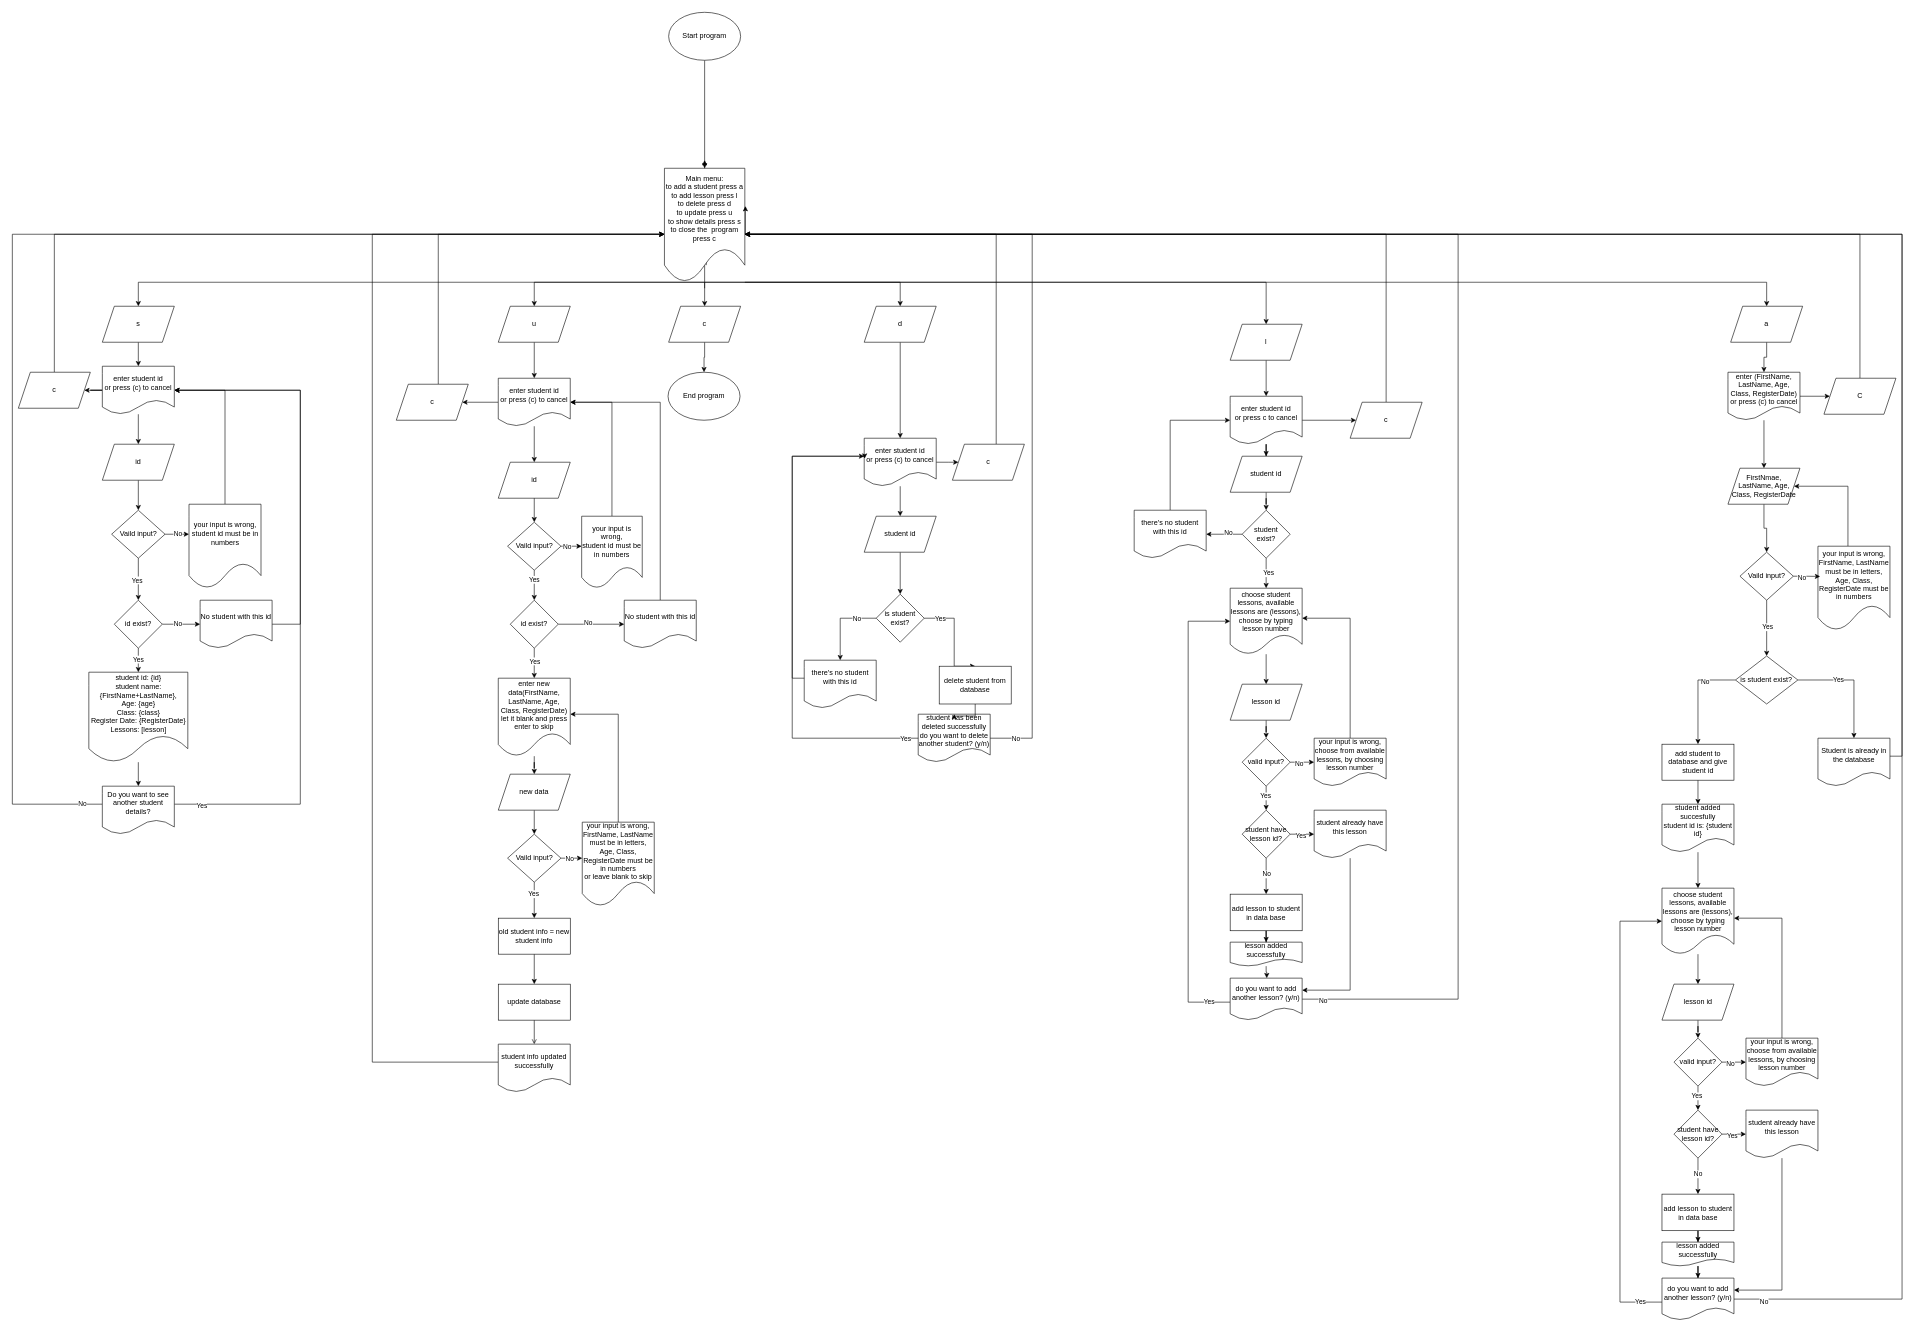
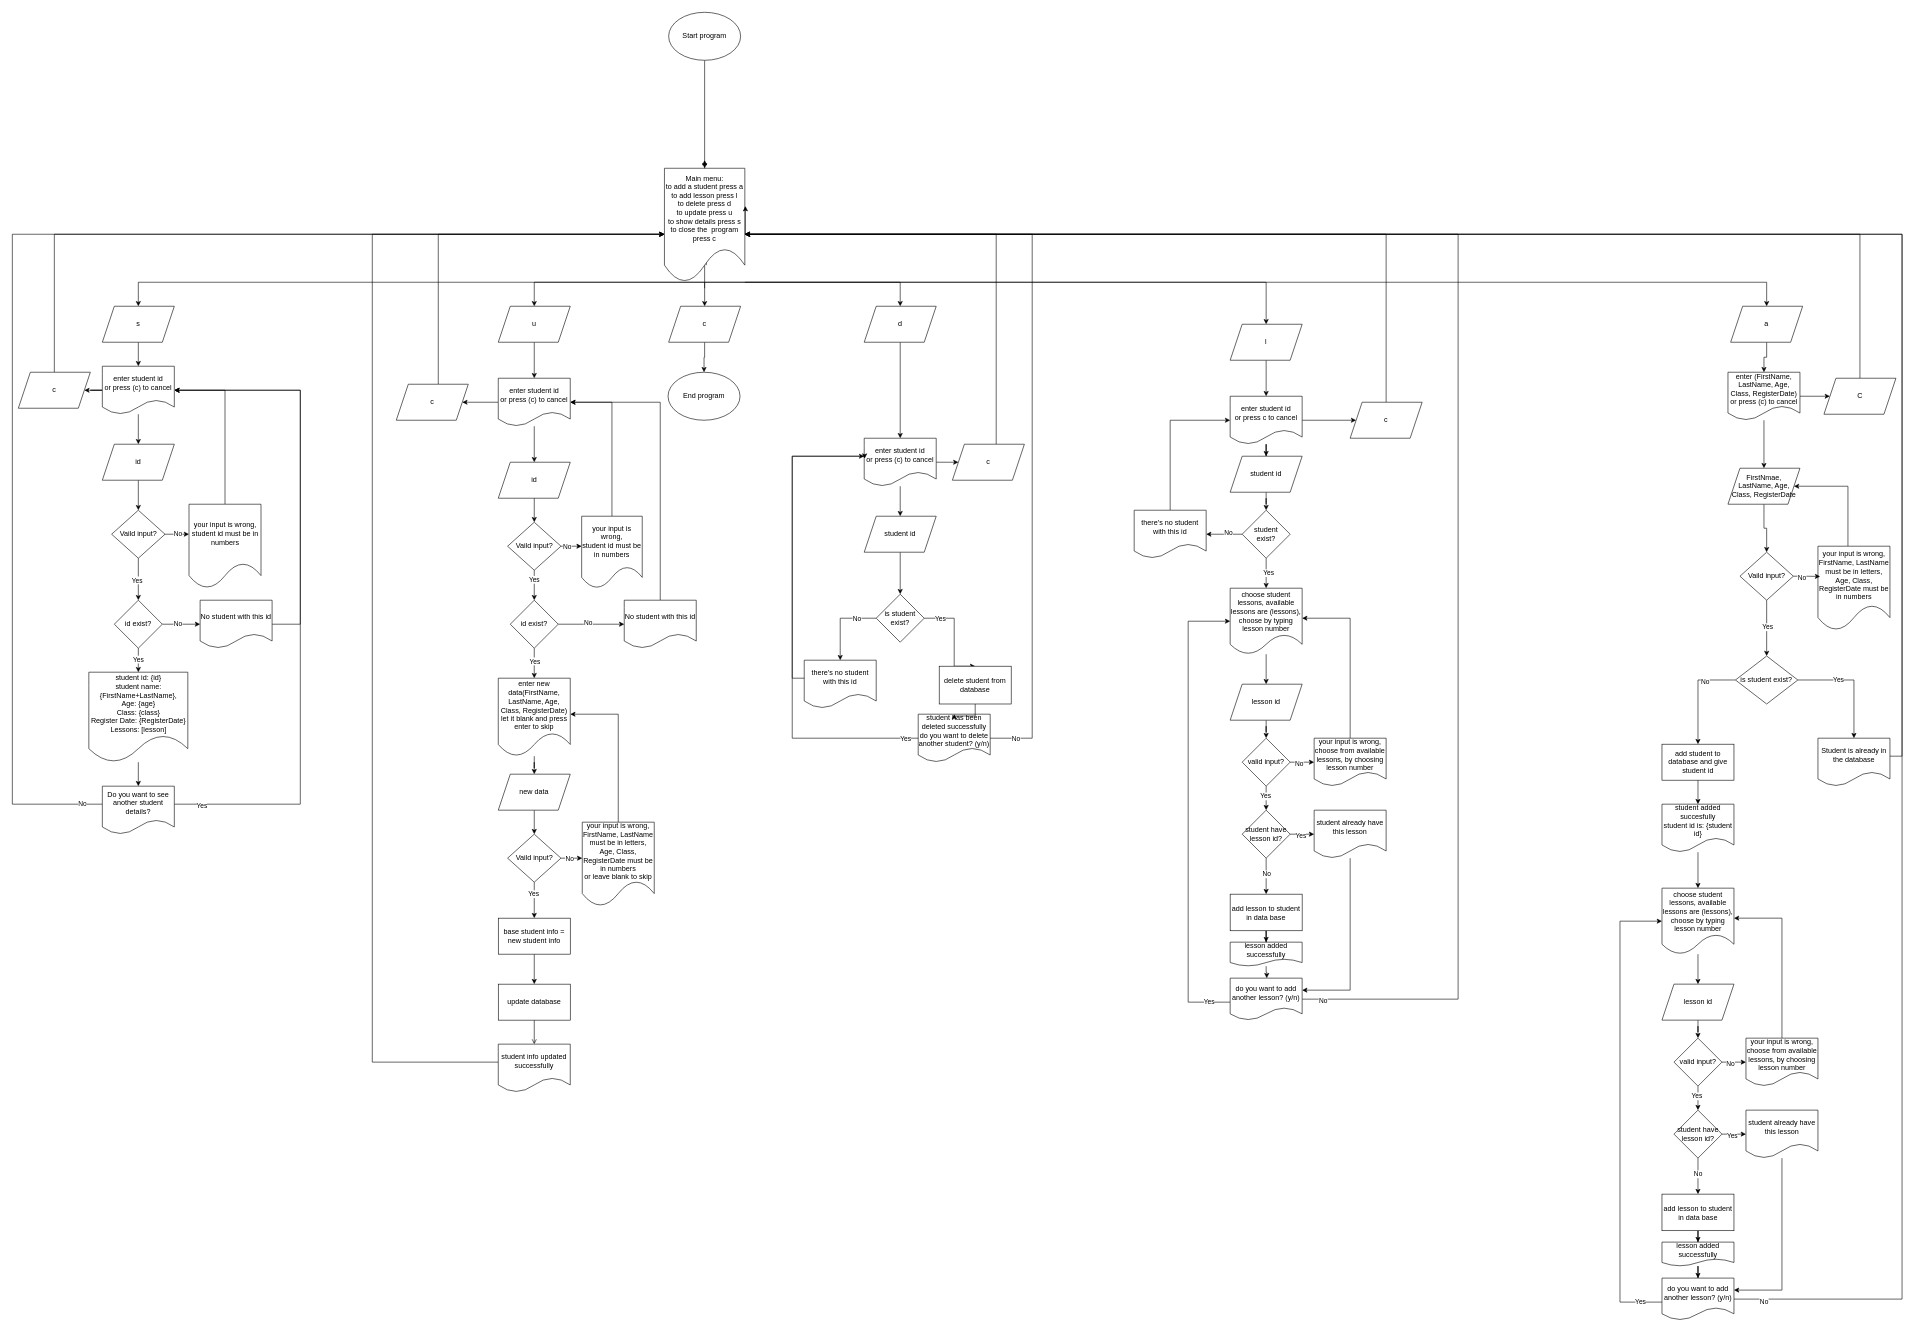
node "old student info = new student info": label "old student info = new student info" -> "base student info = new student info"
